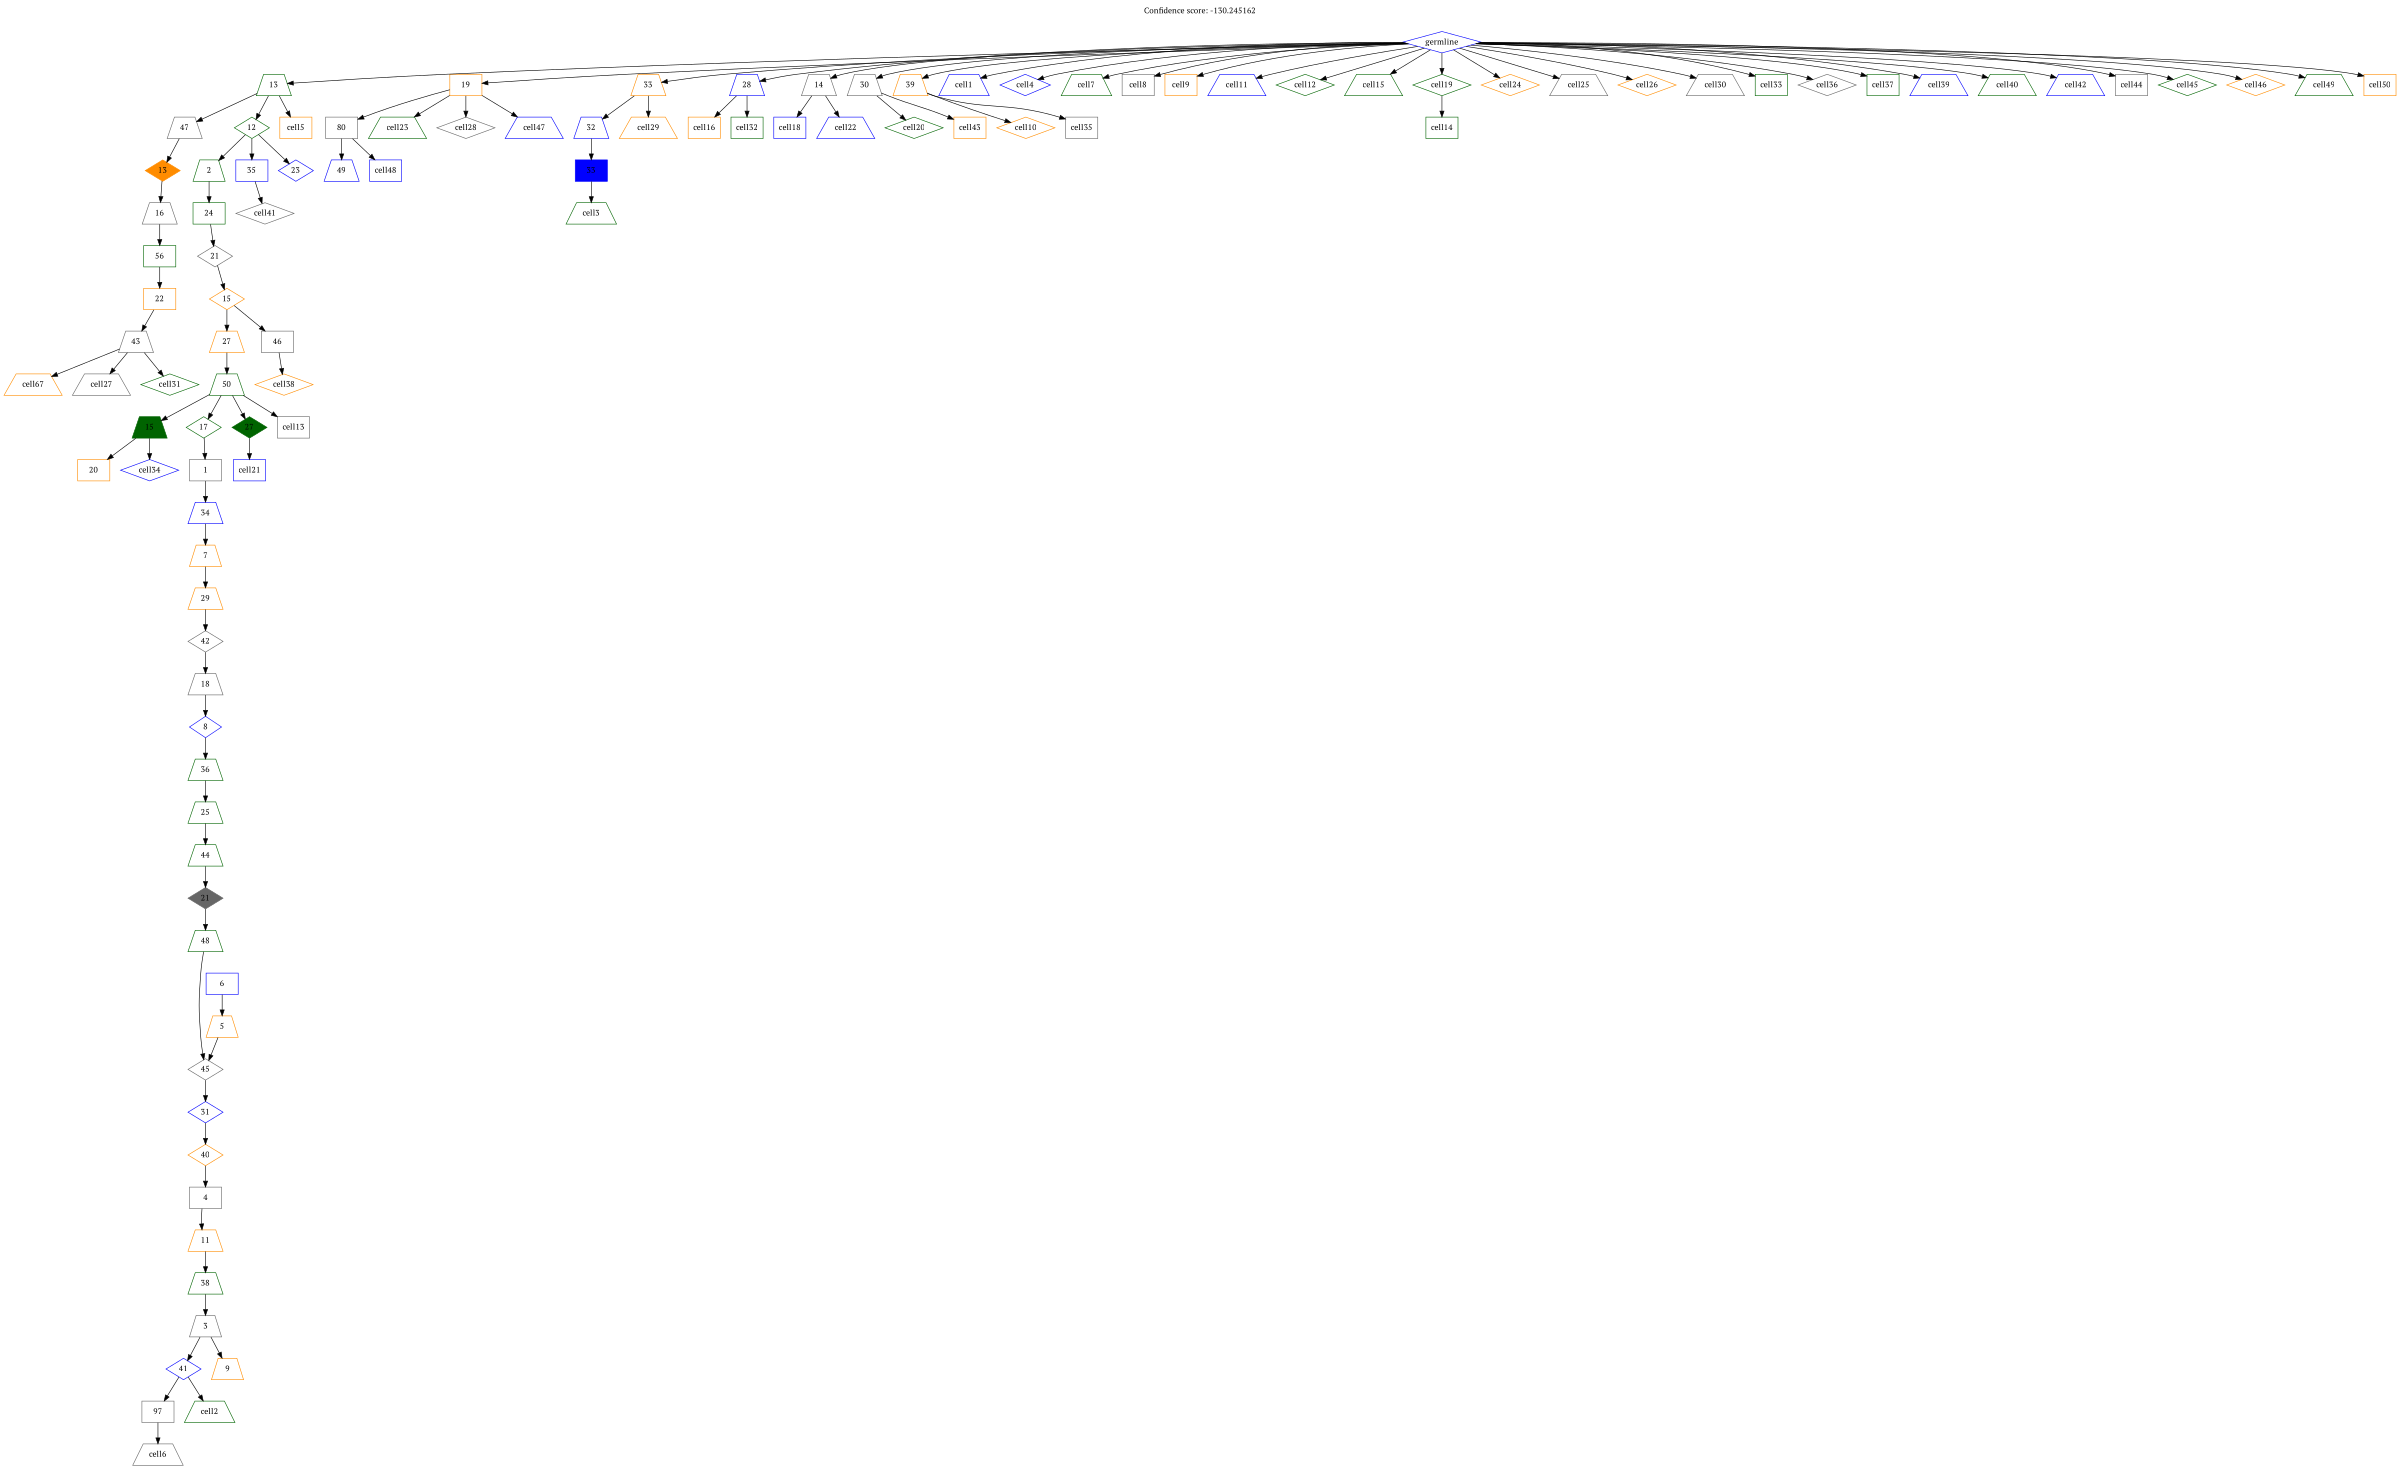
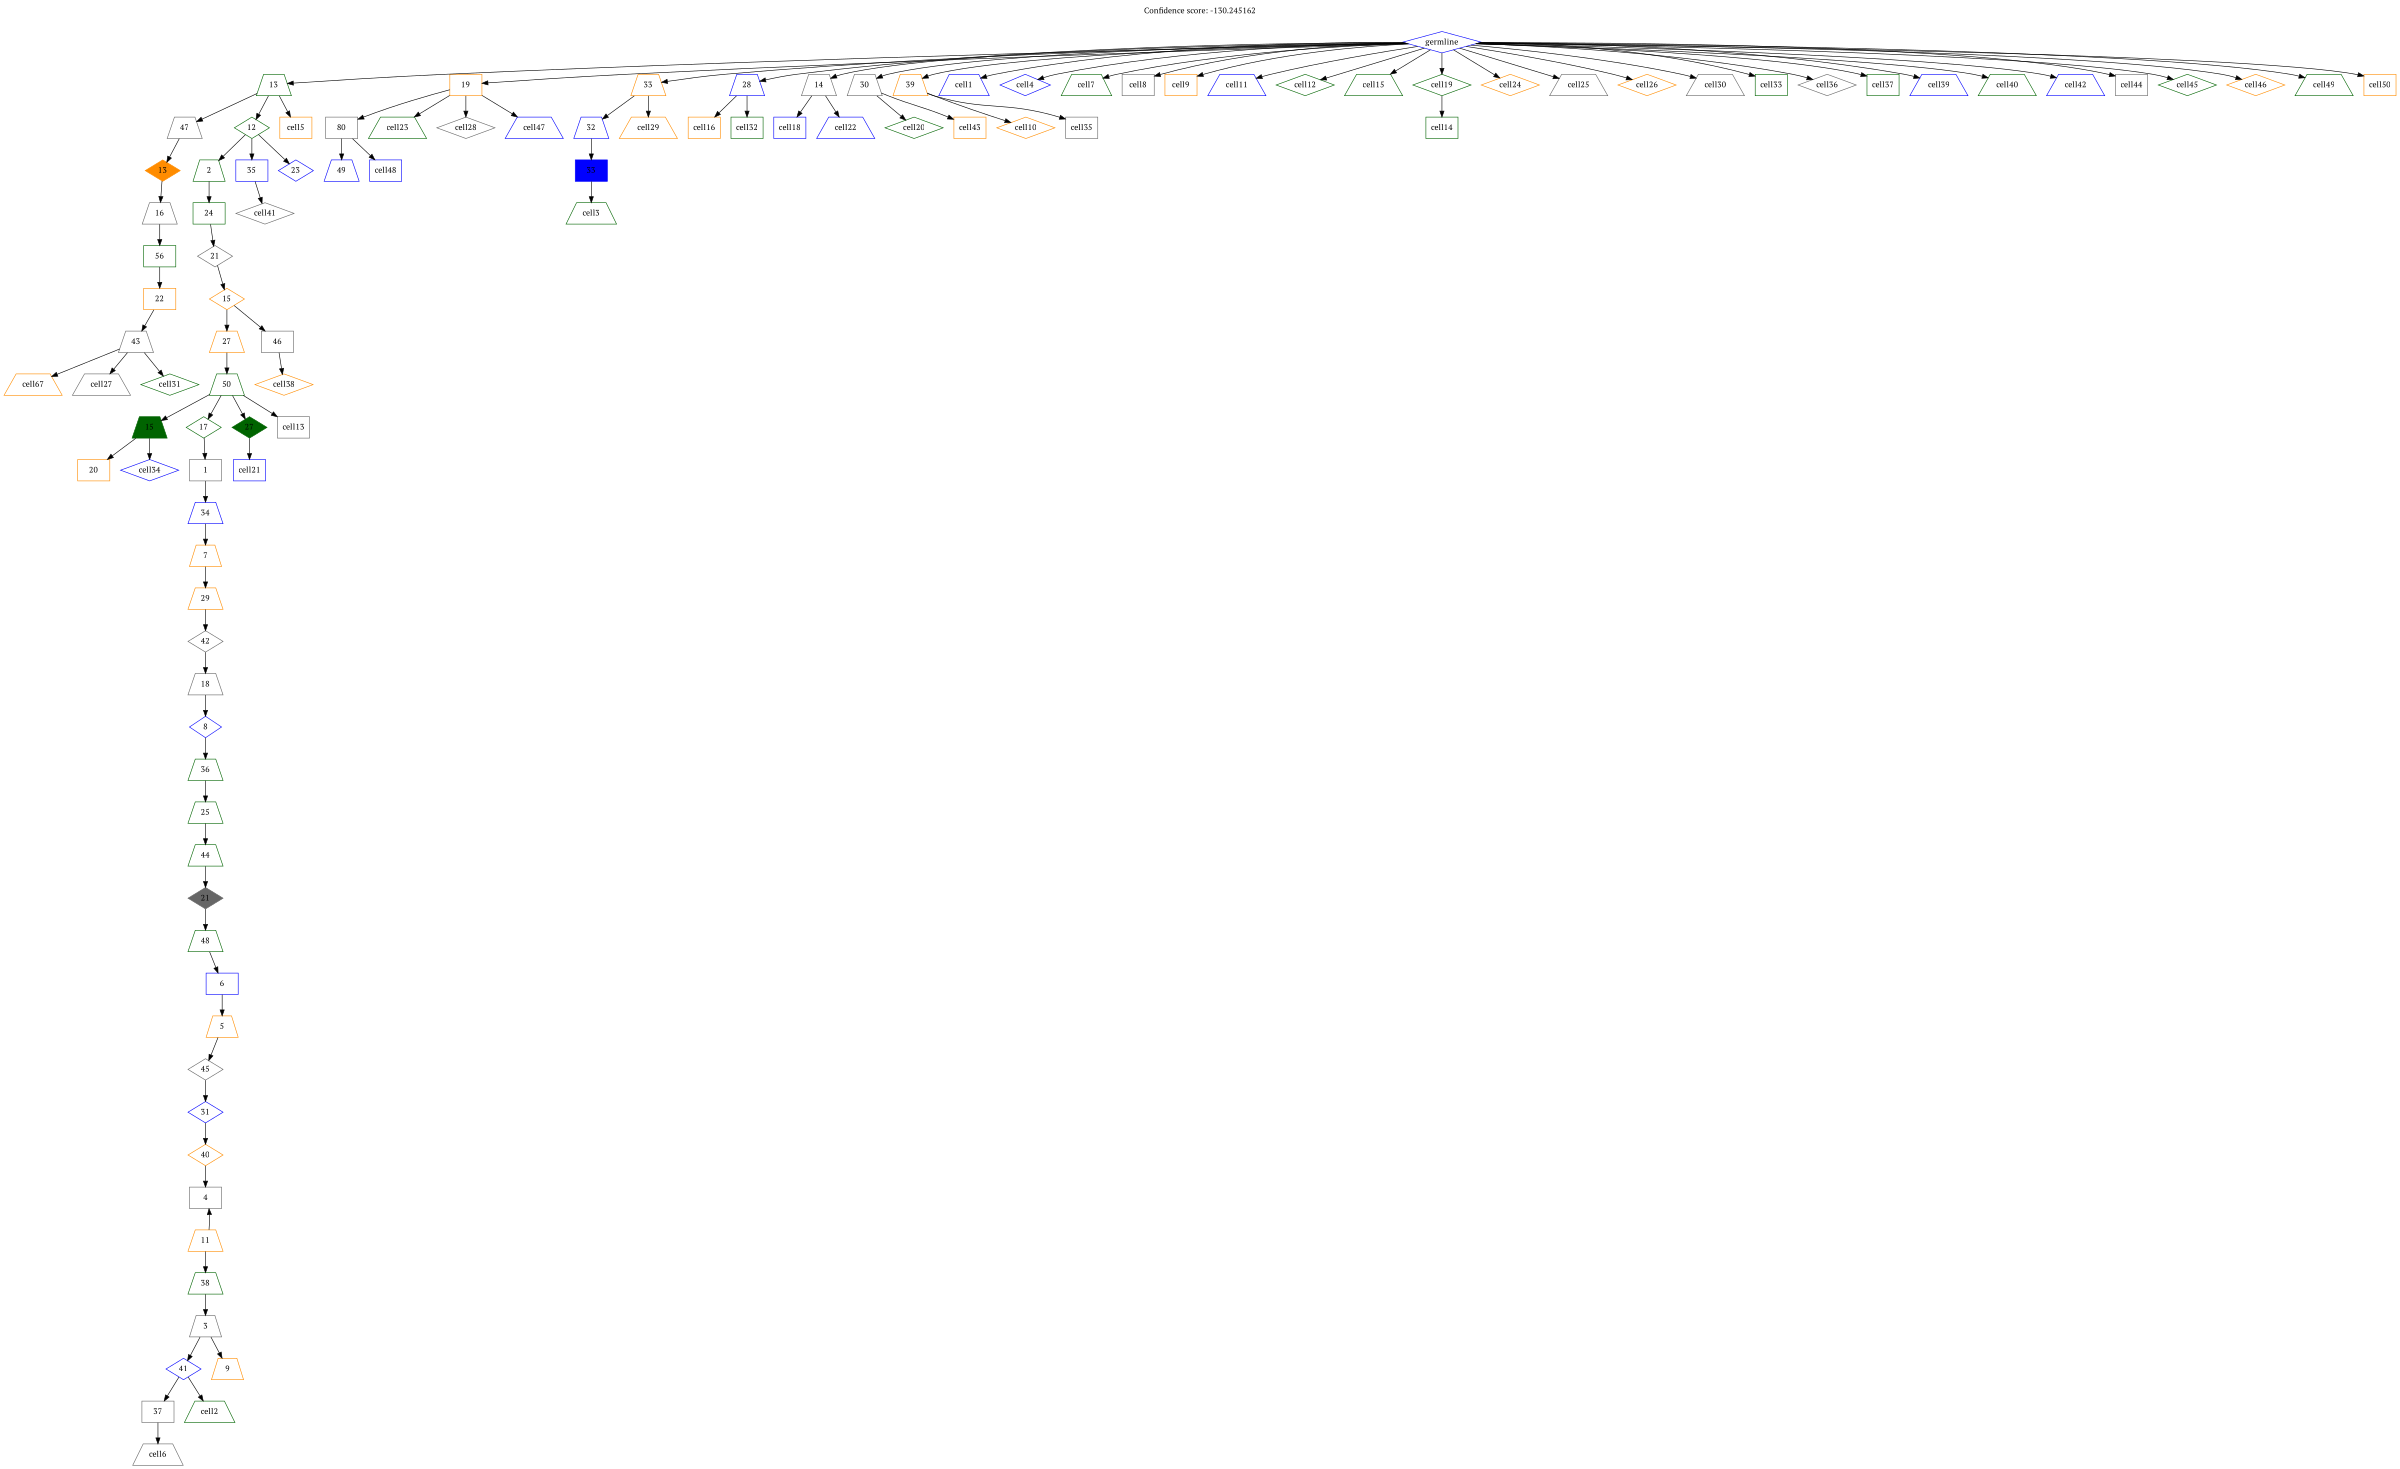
edge "48" -> "45": now "48" -> "6"
edge "4" -> "11": reversed
node "97": label "97" -> "37"
